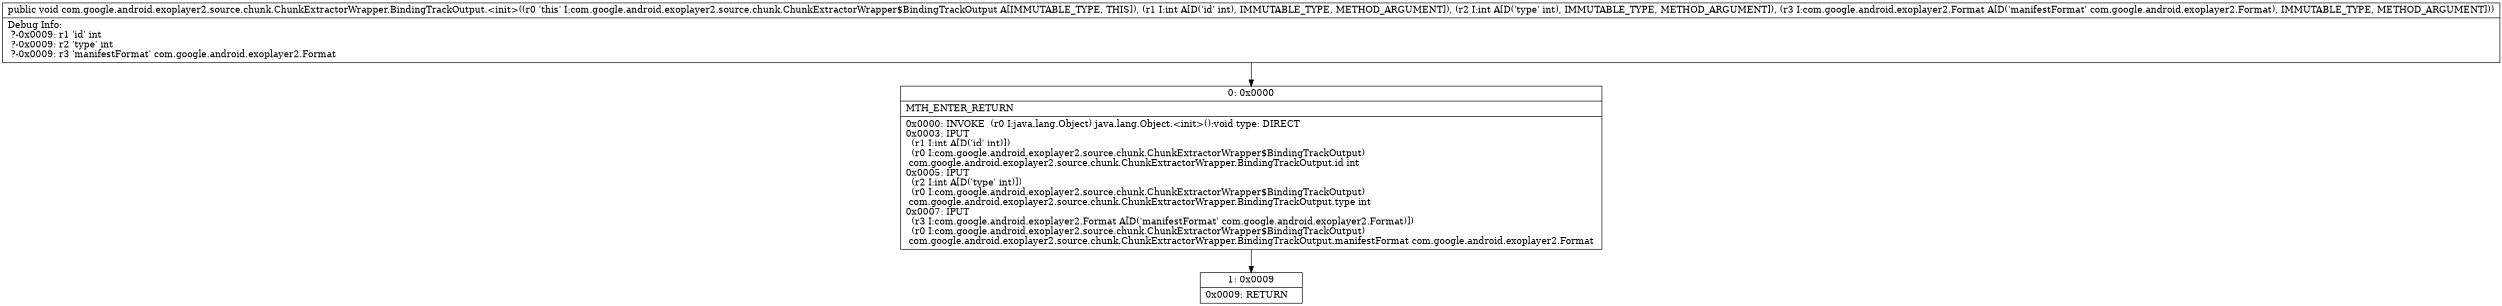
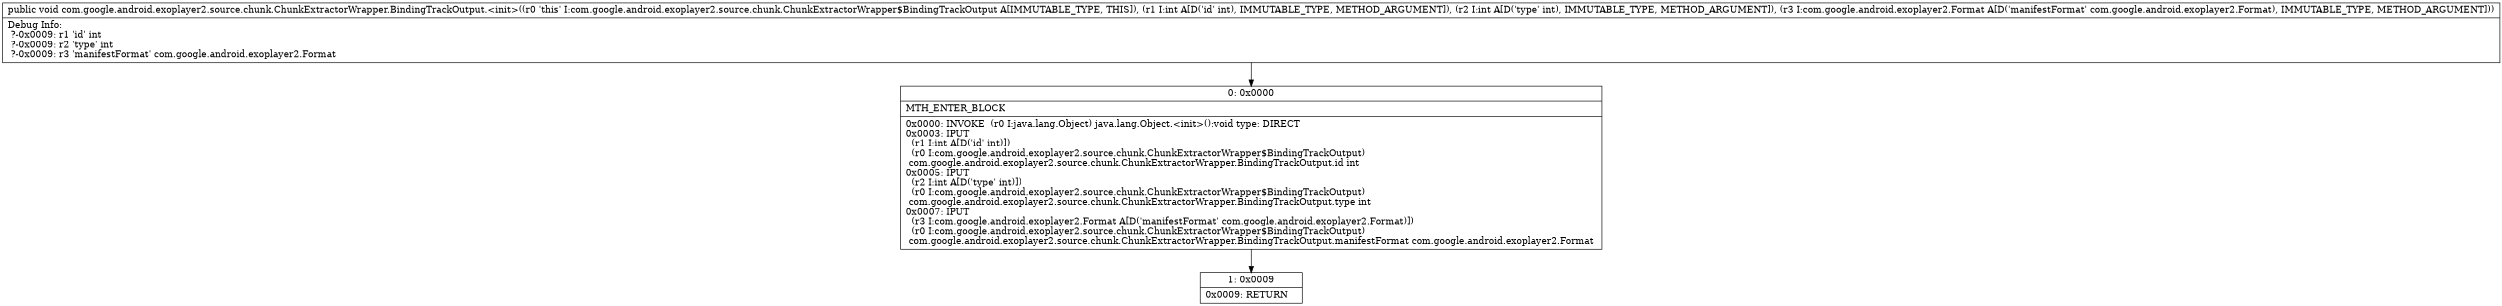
node "0: 0x0000": text "MTH_ENTER_RETURN" -> "MTH_ENTER_BLOCK"
